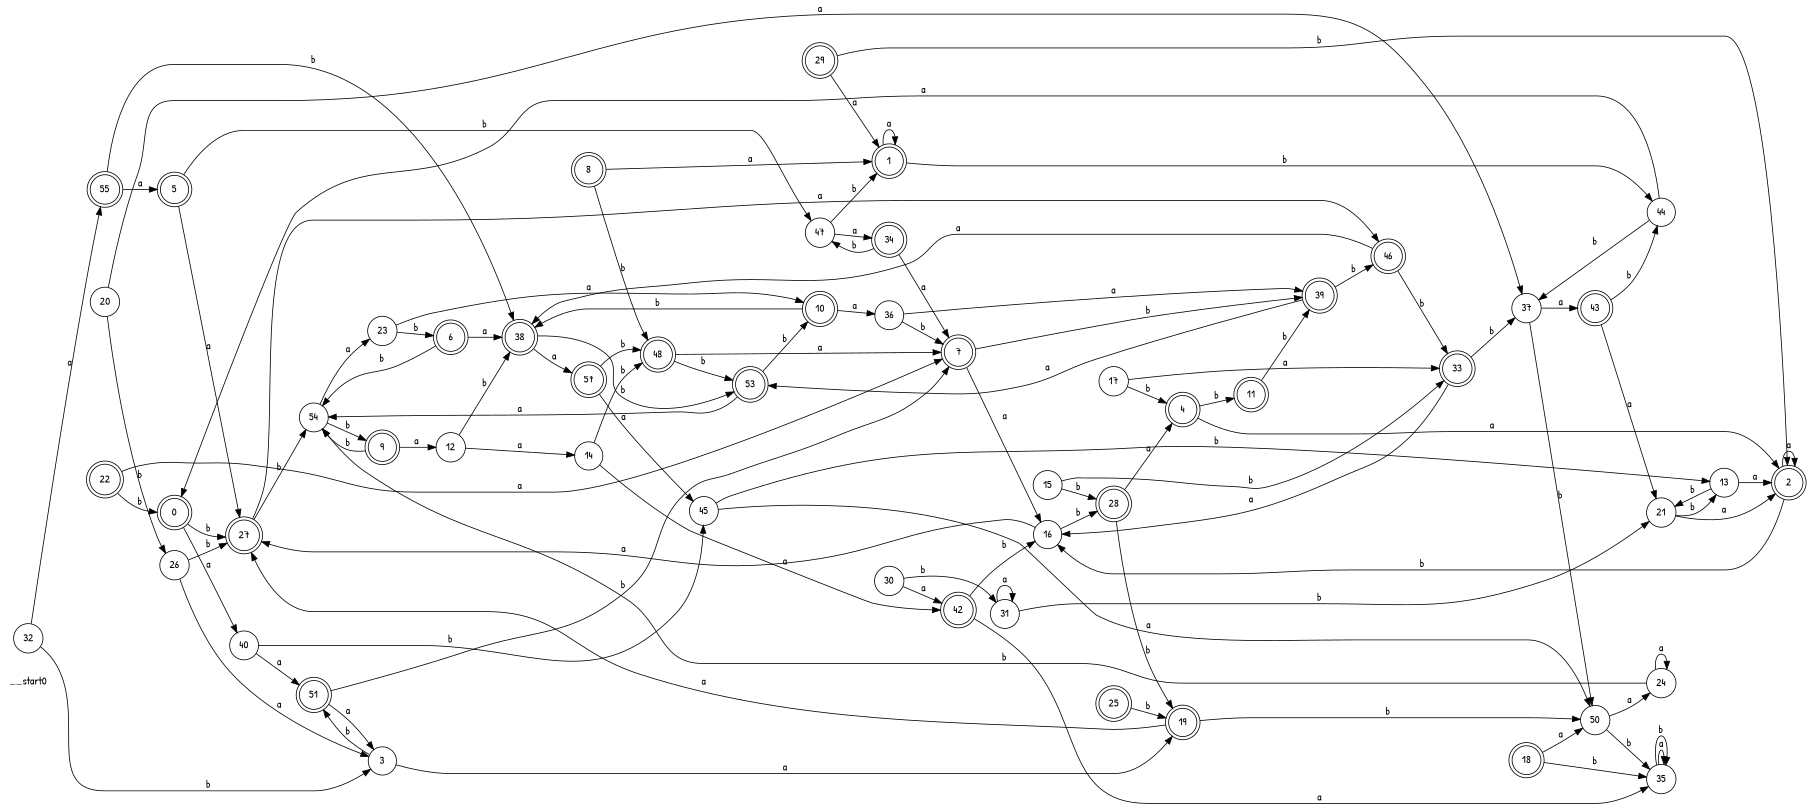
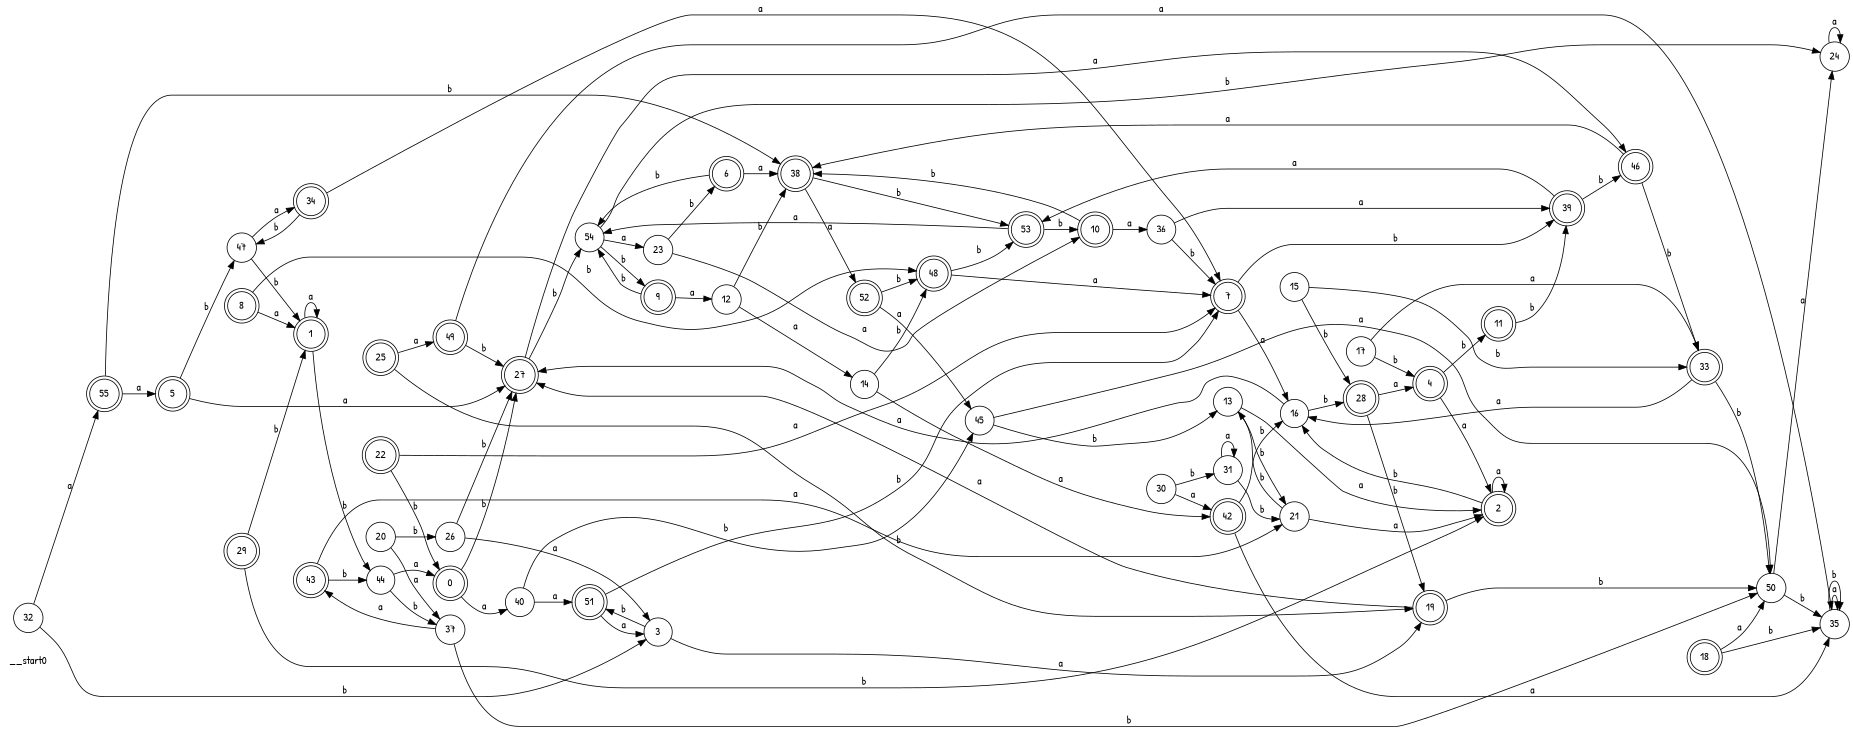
edge "29" -> "1": label "a" -> "b"
node "49": added
edge "33" -> "37": now "33" -> "50"
node "57": label "57" -> "52"
edge "24" -> "54": reversed
